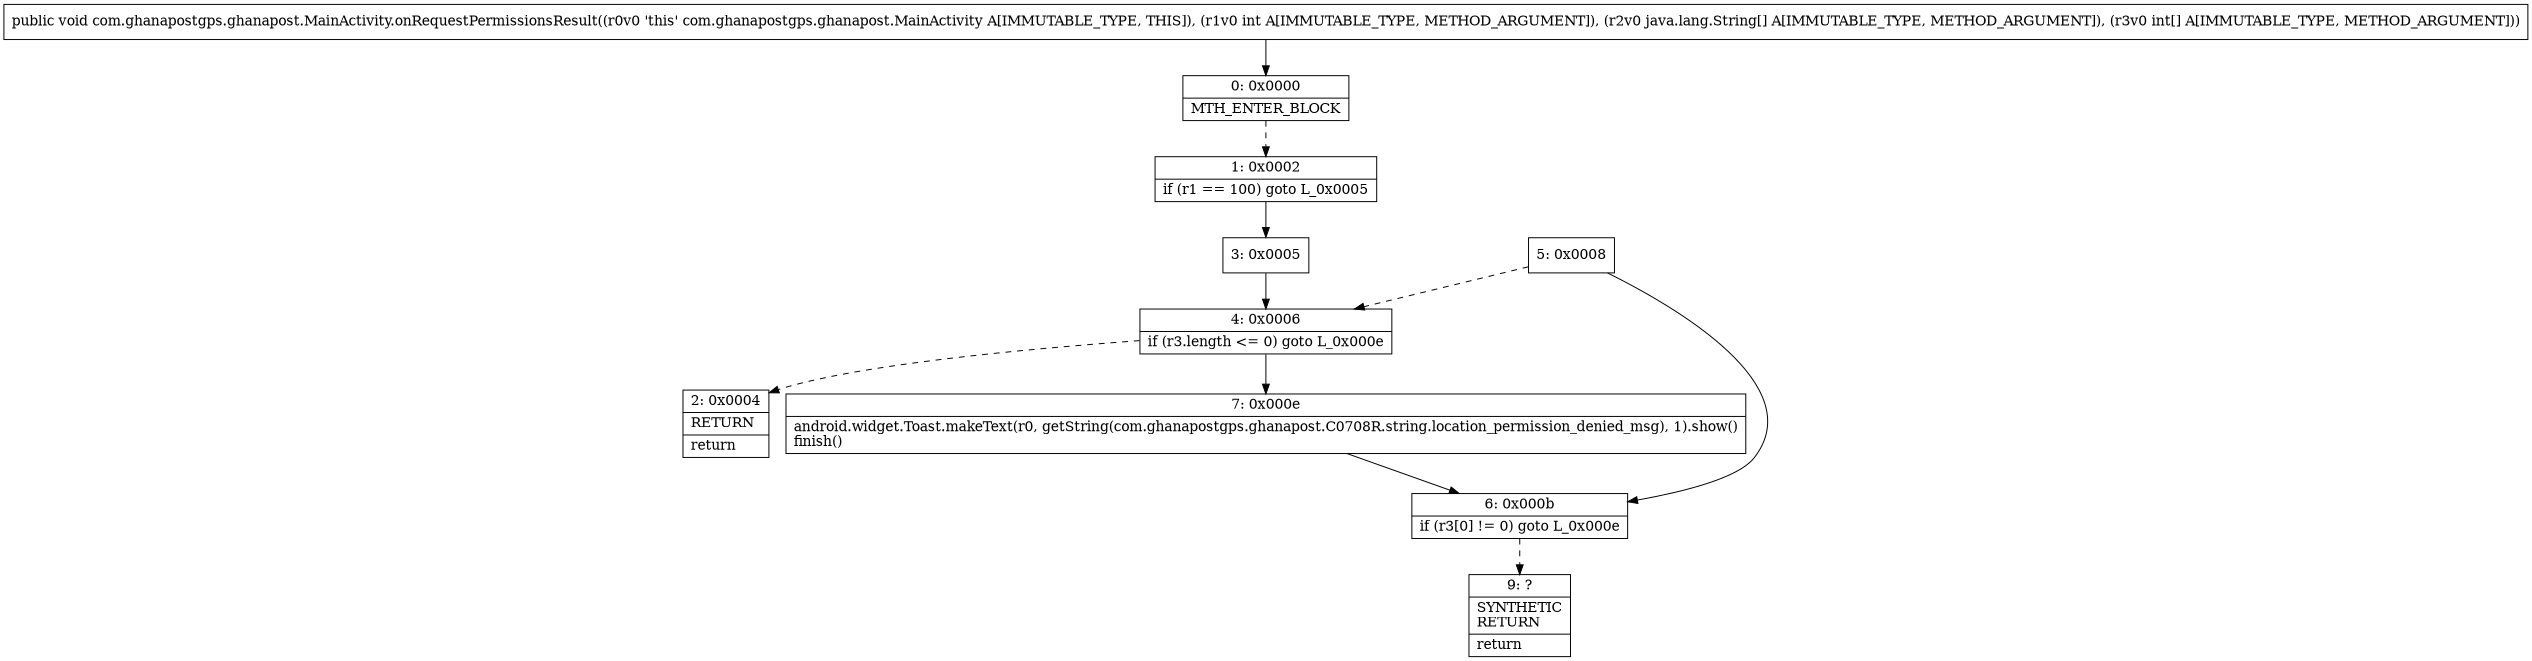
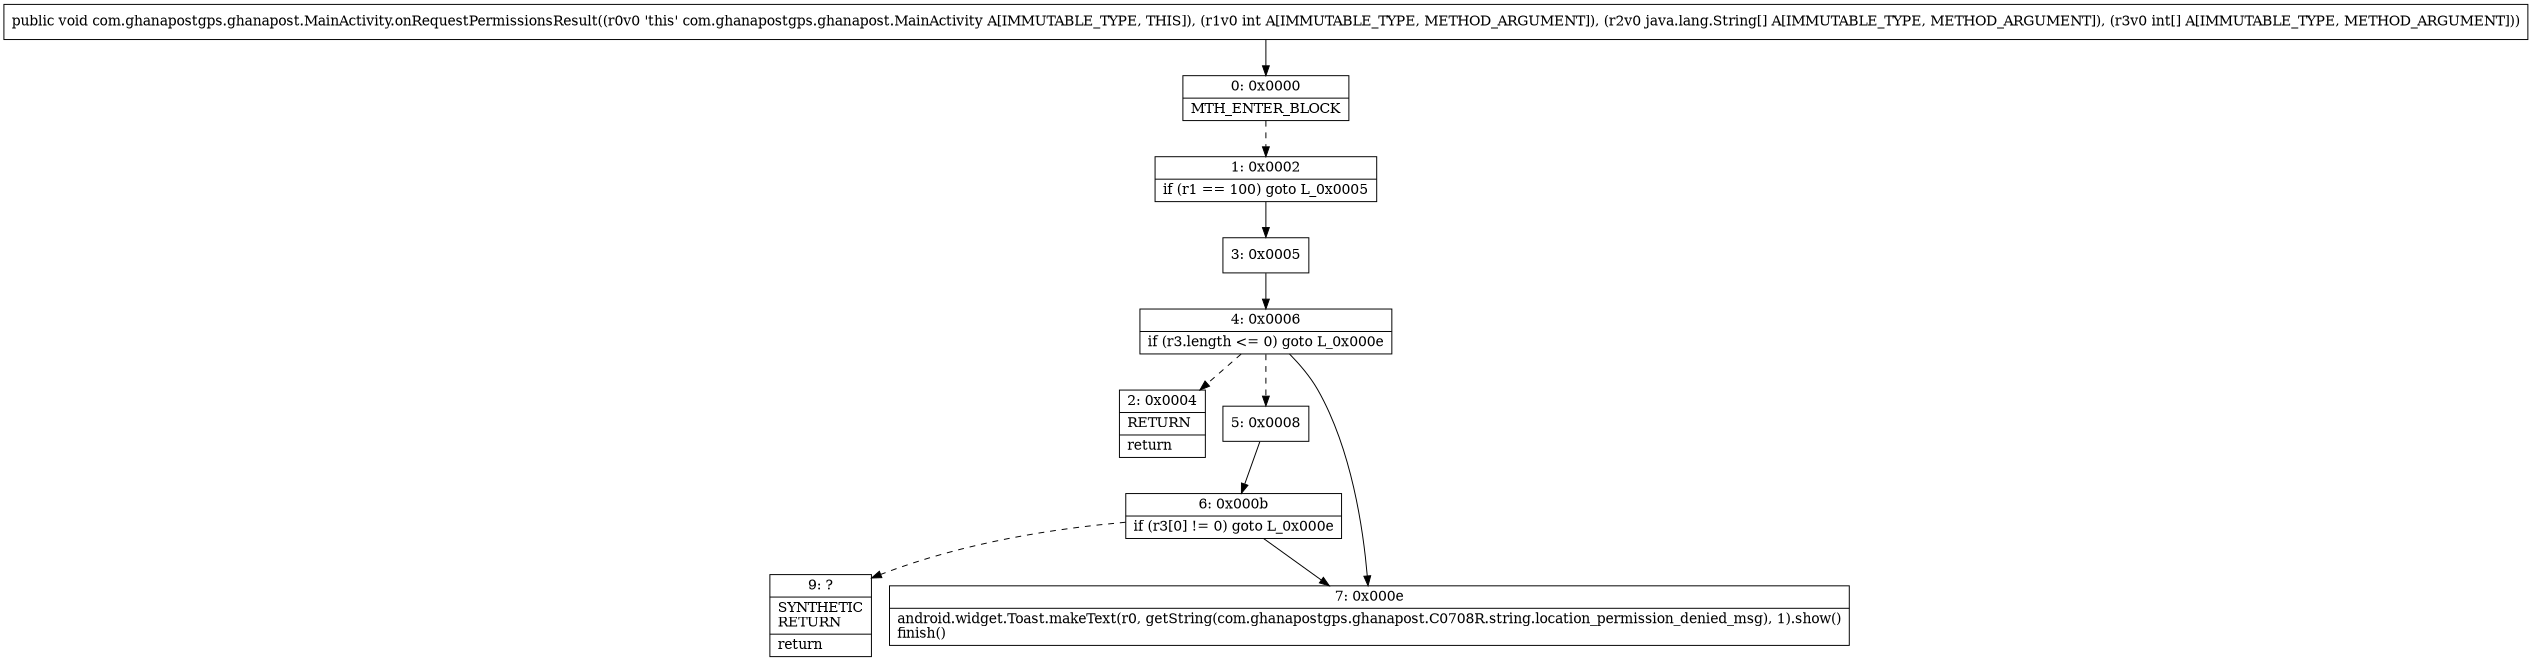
edge "5: 0x0008" -> "4: 0x0006": reversed
edge "7: 0x000e" -> "6: 0x000b": reversed
